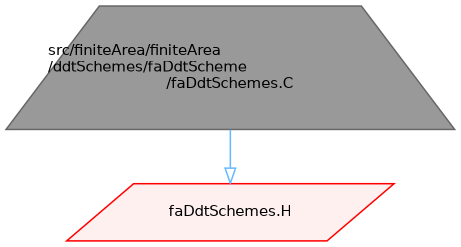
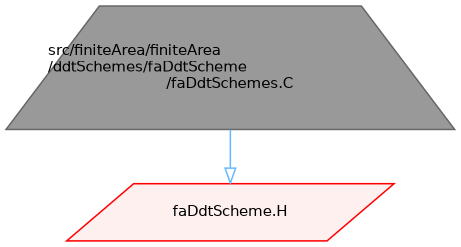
node "faDdtSchemes.H": label "faDdtSchemes.H" -> "faDdtScheme.H"
